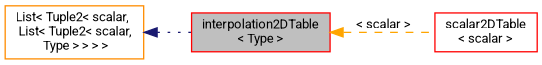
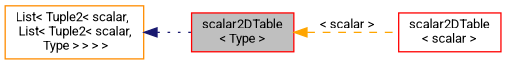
node "interpolation2DTable < Type >": label "interpolation2DTable < Type >" -> "scalar2DTable < Type >"
